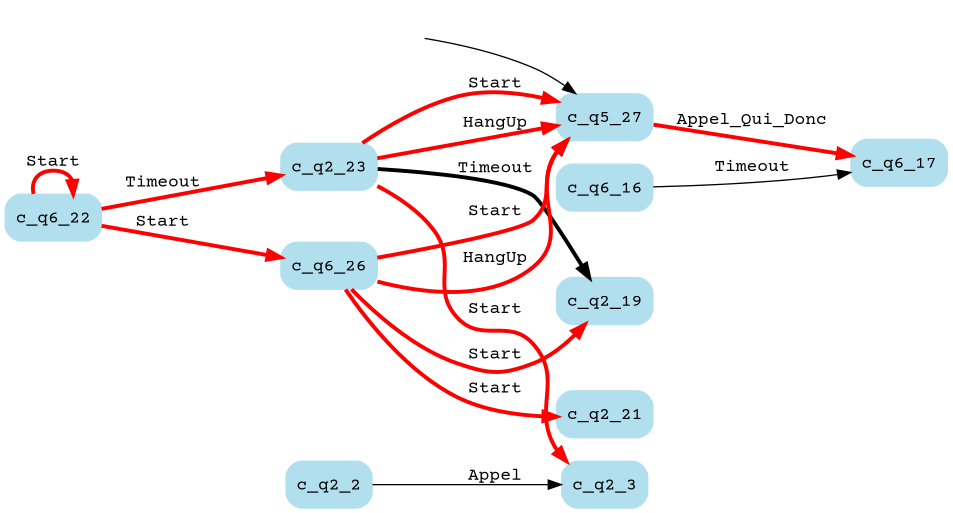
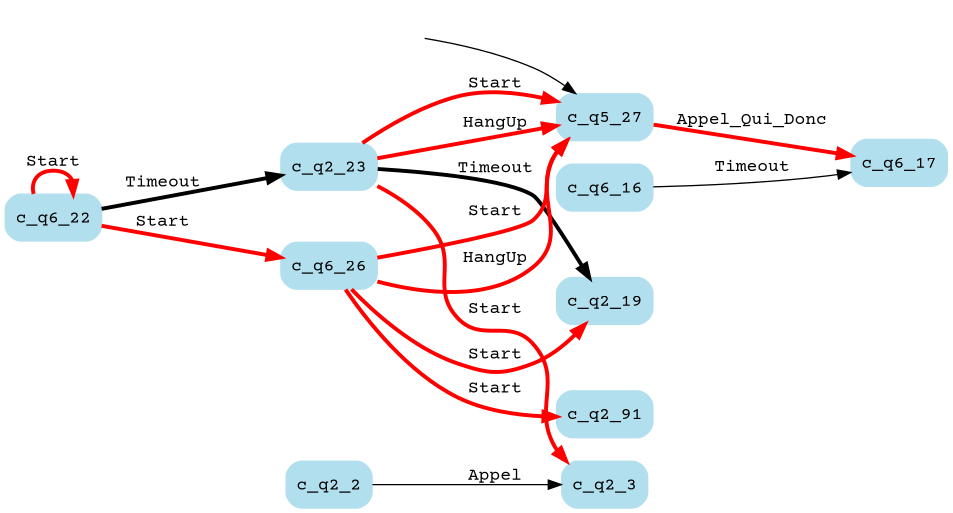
edge "c_q6_22" -> "c_q2_23": color red -> black
node "c_q2_21": label "c_q2_21" -> "c_q2_91"
